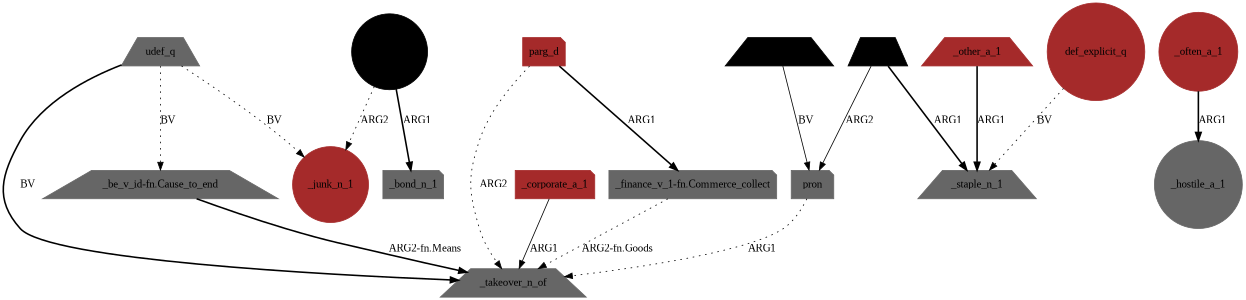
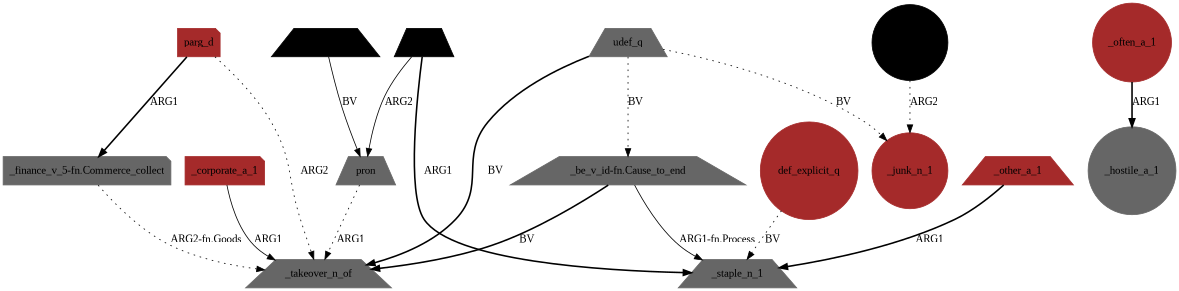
node "_bond_n_1": removed
node "_finance_v_1-fn.Commerce_collect": label "_finance_v_1-fn.Commerce_collect" -> "_finance_v_5-fn.Commerce_collect"
node "pron": shape note -> trapezium
edge "_be_v_id-fn.Cause_to_end" -> "_staple_n_1": added, label "ARG1-fn.Process"
edge "_be_v_id-fn.Cause_to_end" -> "_takeover_n_of": label "ARG2-fn.Means" -> "BV"
